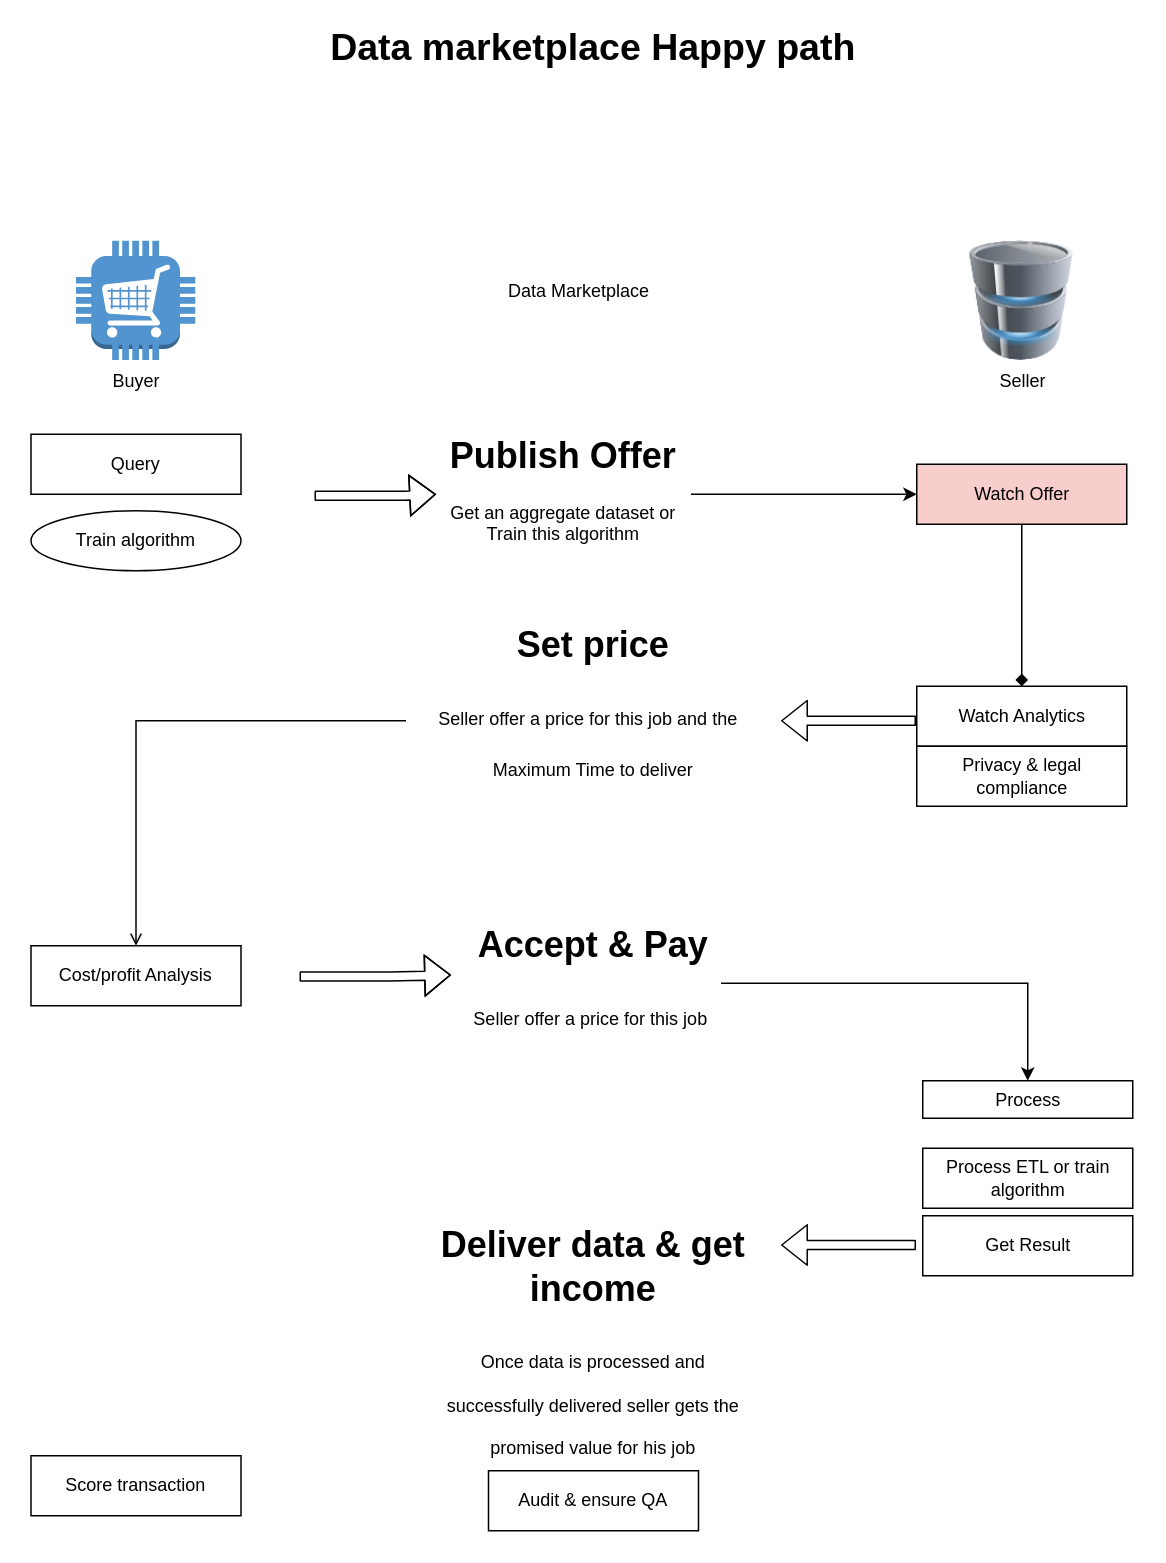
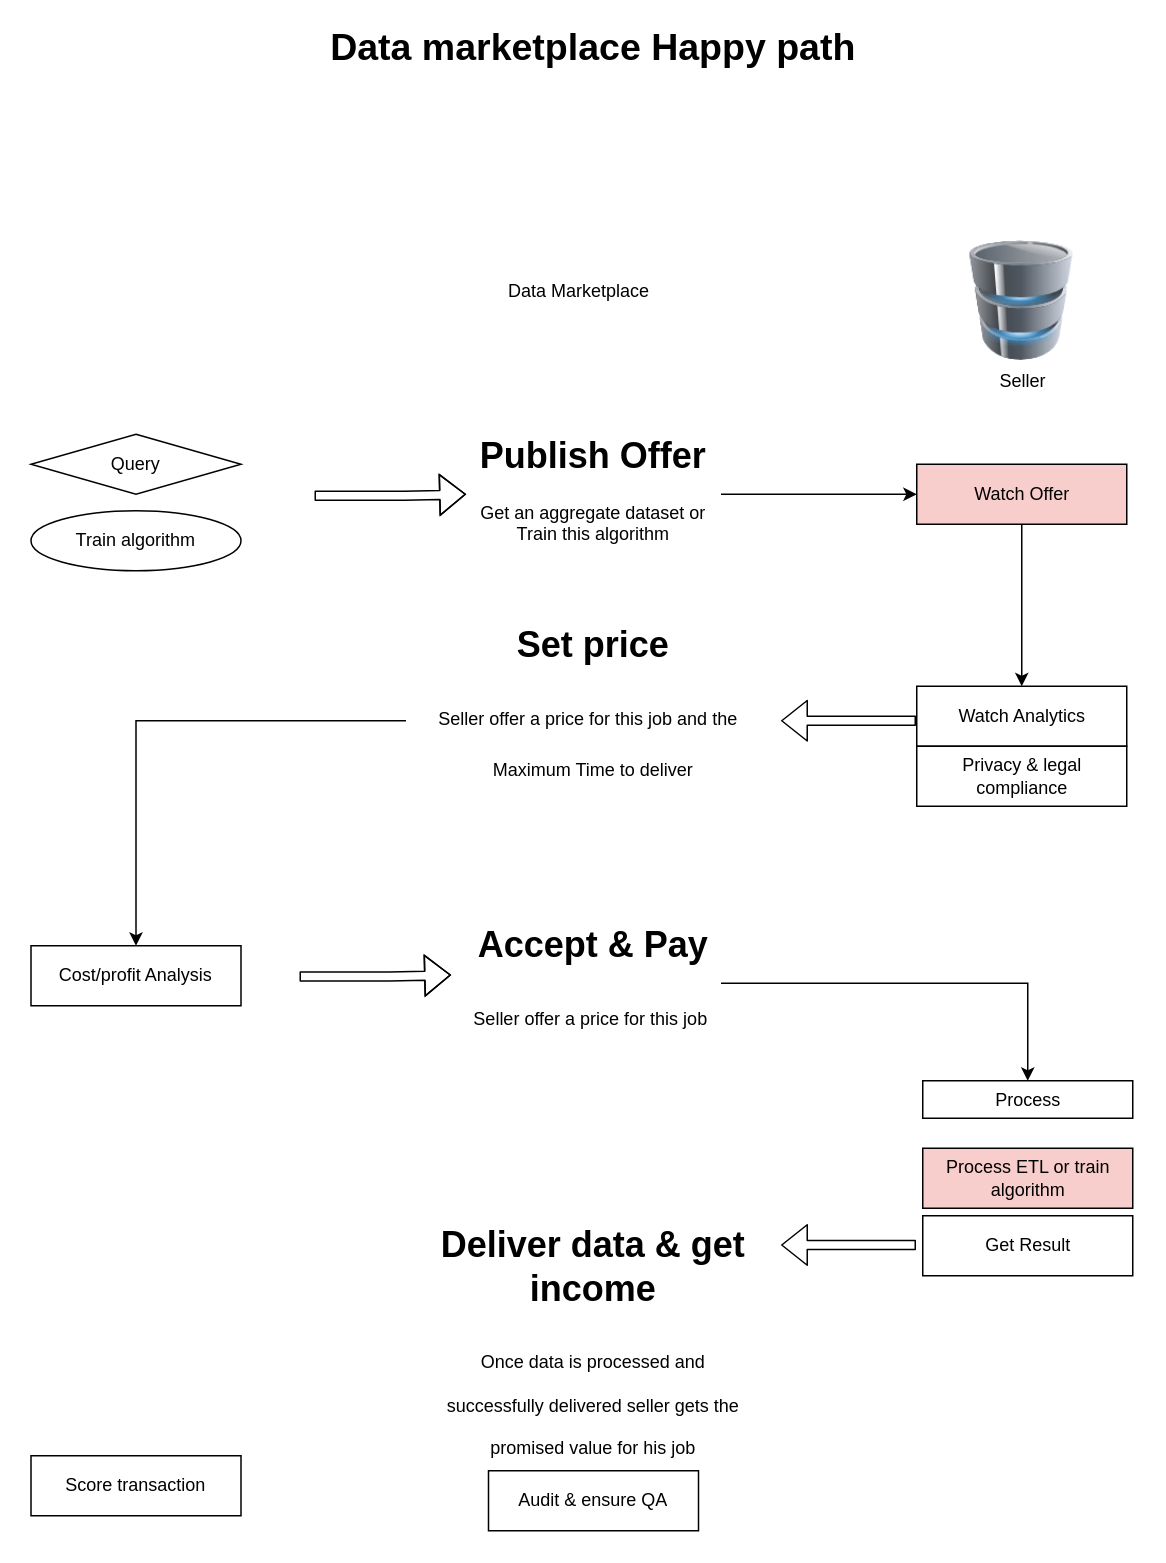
node "Buyer": removed
node "Query": shape rectangle -> diamond
node "Publish OfferGet an aggregate dataset or Train this algorithm": moved (563, 494) -> (593, 494)
edge "Watch Offer" -> "Watch Analytics": arrowhead diamond -> classic
edge "Set priceSeller offer a price for this job and the Maximum Time to deliver" -> "Cost/profit Analysis": arrowhead open -> classic
node "Process ETL or train algorithm": fillcolor #ffffff -> #f8cecc
